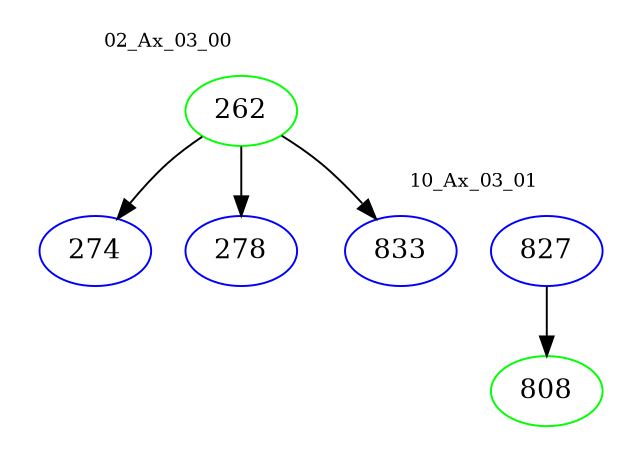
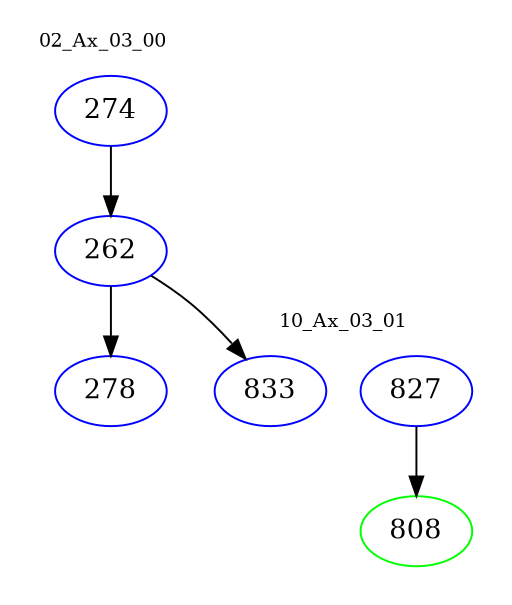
node "262": color green -> blue
edge "262" -> "274": reversed
